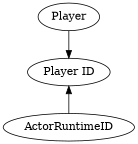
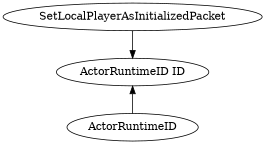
node "Player": label "Player" -> "SetLocalPlayerAsInitializedPacket"
node "Player ID": label "Player ID" -> "ActorRuntimeID ID"
